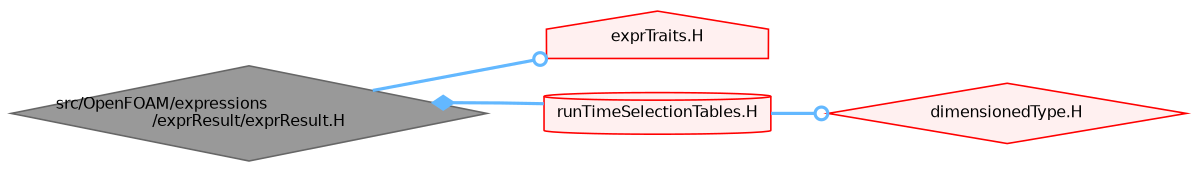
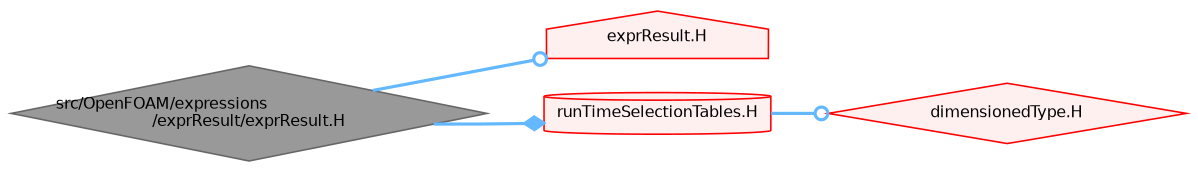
node "exprTraits.H": label "exprTraits.H" -> "exprResult.H"
edge "runTimeSelectionTables.H" -> "src/OpenFOAM/expressions /exprResult/exprResult.H": reversed
